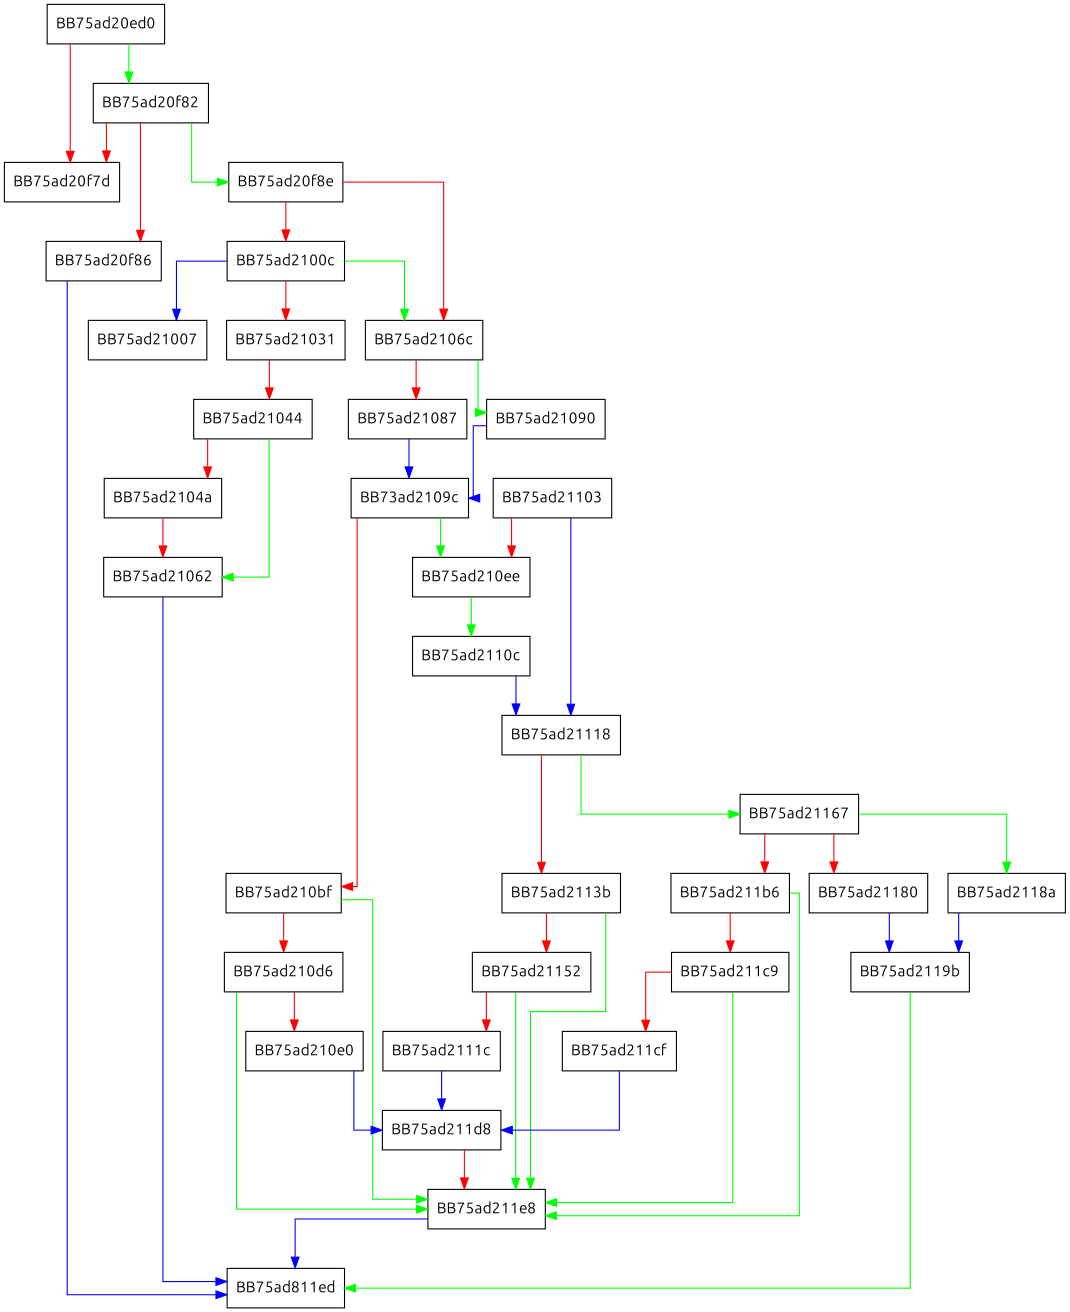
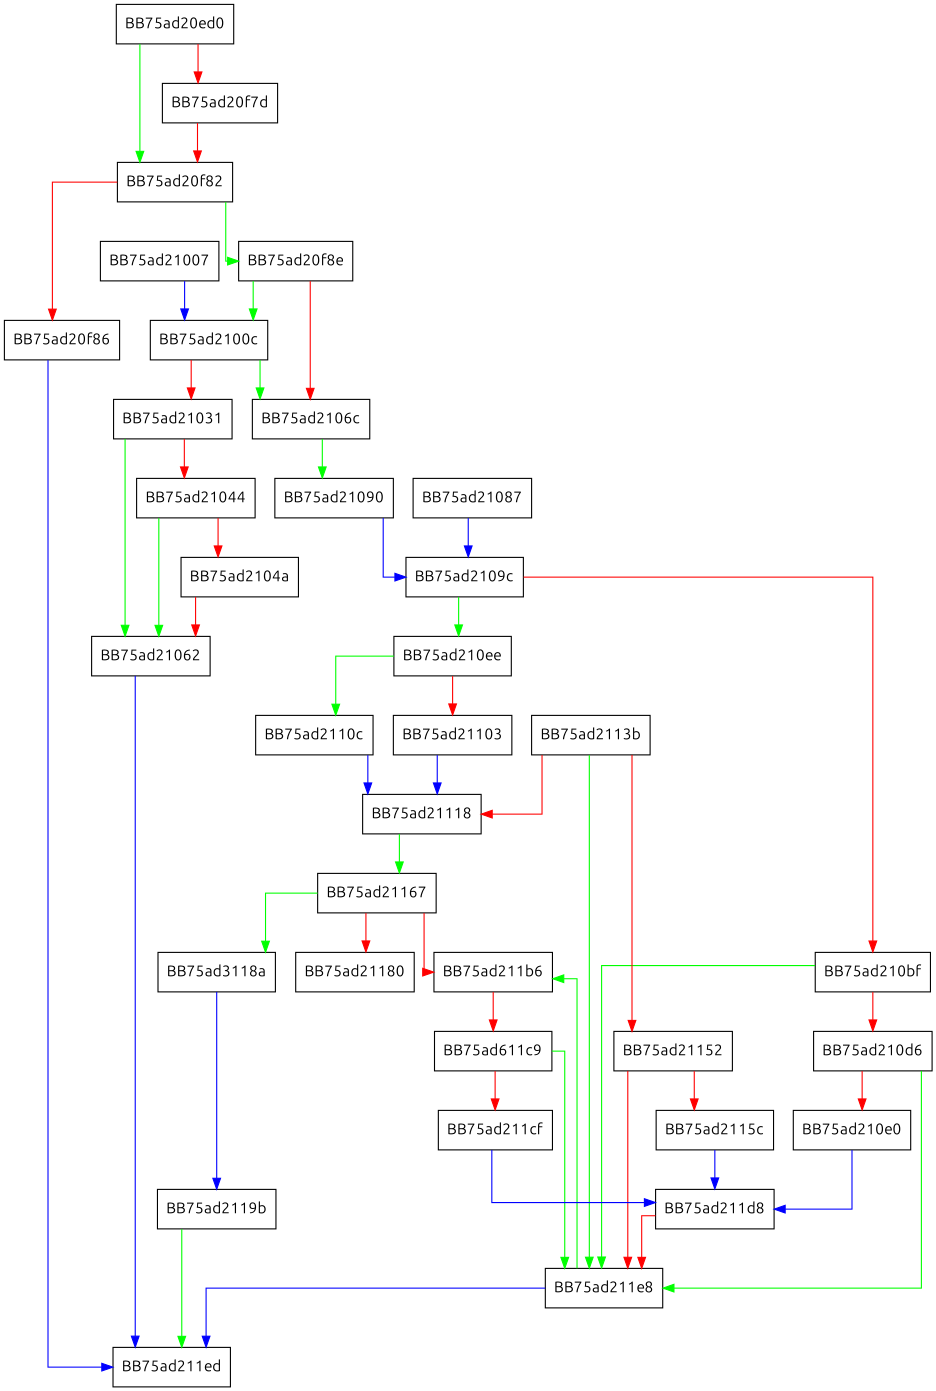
edge "BB75ad20f82" -> "BB75ad20f7d": reversed
edge "BB75ad20f8e" -> "BB75ad2100c": color red -> green
edge "BB75ad2100c" -> "BB75ad21007": reversed
edge "BB75ad2106c" -> "BB75ad21087": removed
node "BB73ad2109c": label "BB73ad2109c" -> "BB75ad2109c"
edge "BB75ad21031" -> "BB75ad21062": added
edge "BB75ad21103" -> "BB75ad210ee": reversed
edge "BB75ad21118" -> "BB75ad2113b": reversed
node "BB75ad2118a": label "BB75ad2118a" -> "BB75ad3118a"
edge "BB75ad21180" -> "BB75ad2119b": removed
node "BB75ad211c9": label "BB75ad211c9" -> "BB75ad611c9"
node "BB75ad2111c": label "BB75ad2111c" -> "BB75ad2115c"
edge "BB75ad21152" -> "BB75ad211e8": color green -> red
edge "BB75ad211b6" -> "BB75ad211e8": reversed
node "BB75ad811ed": label "BB75ad811ed" -> "BB75ad211ed"
